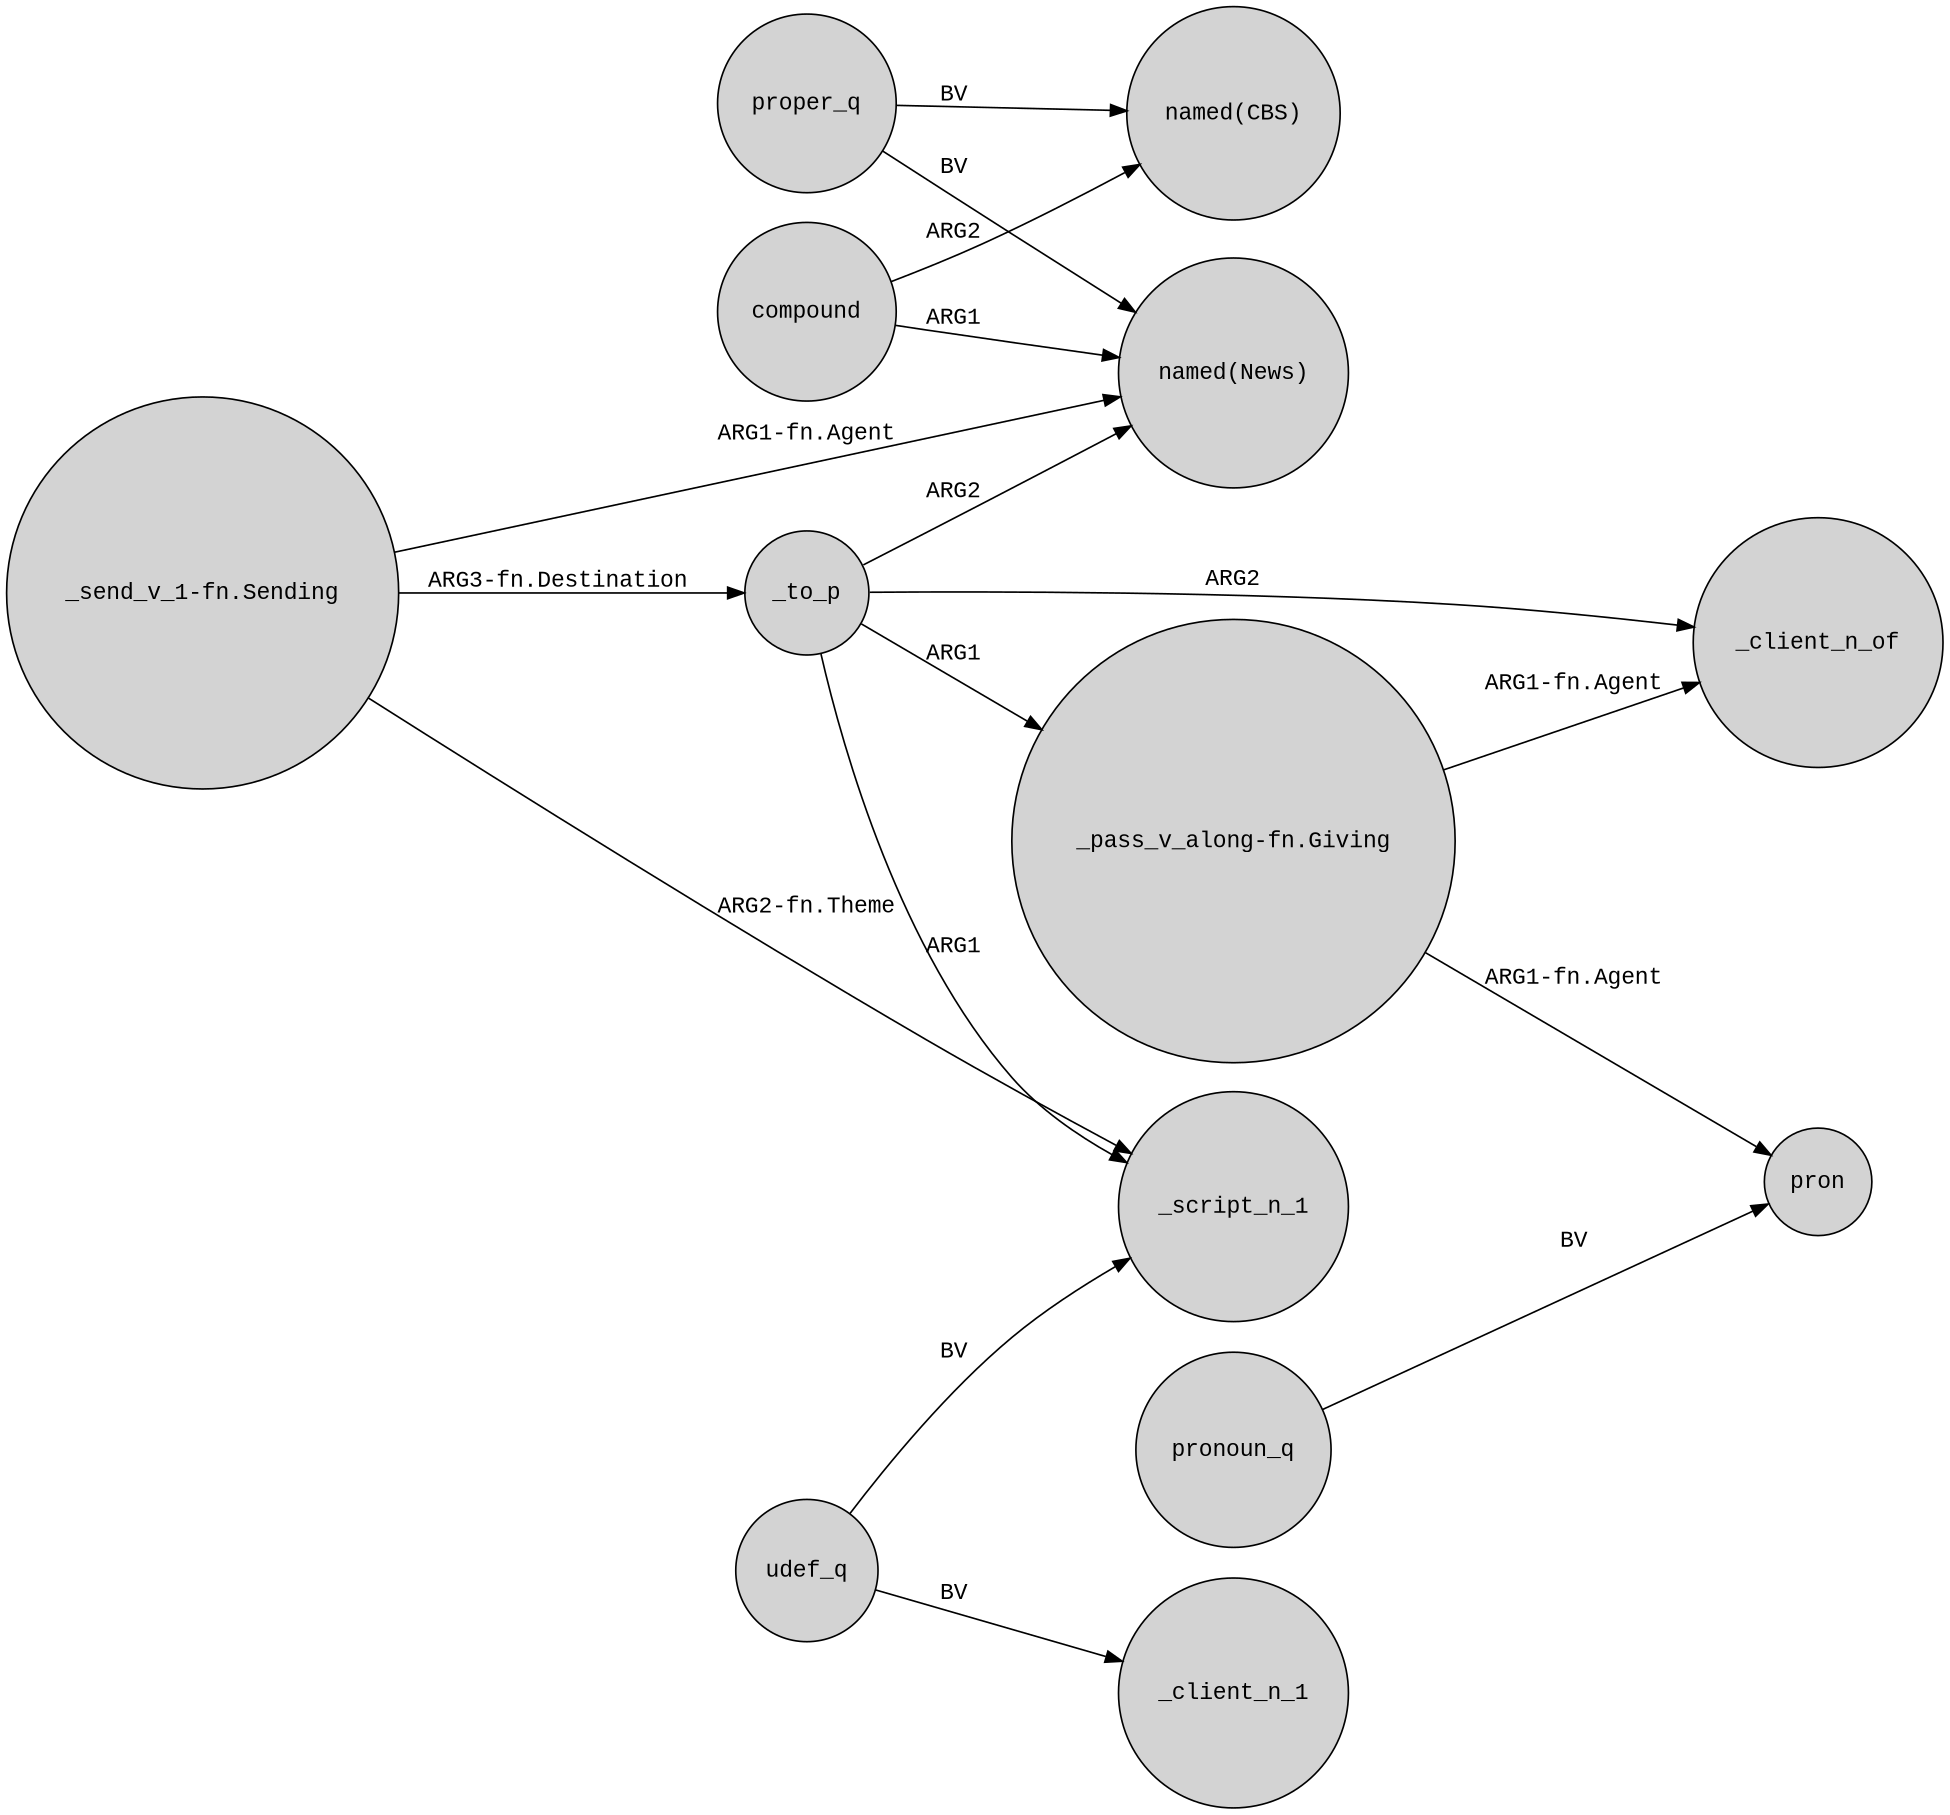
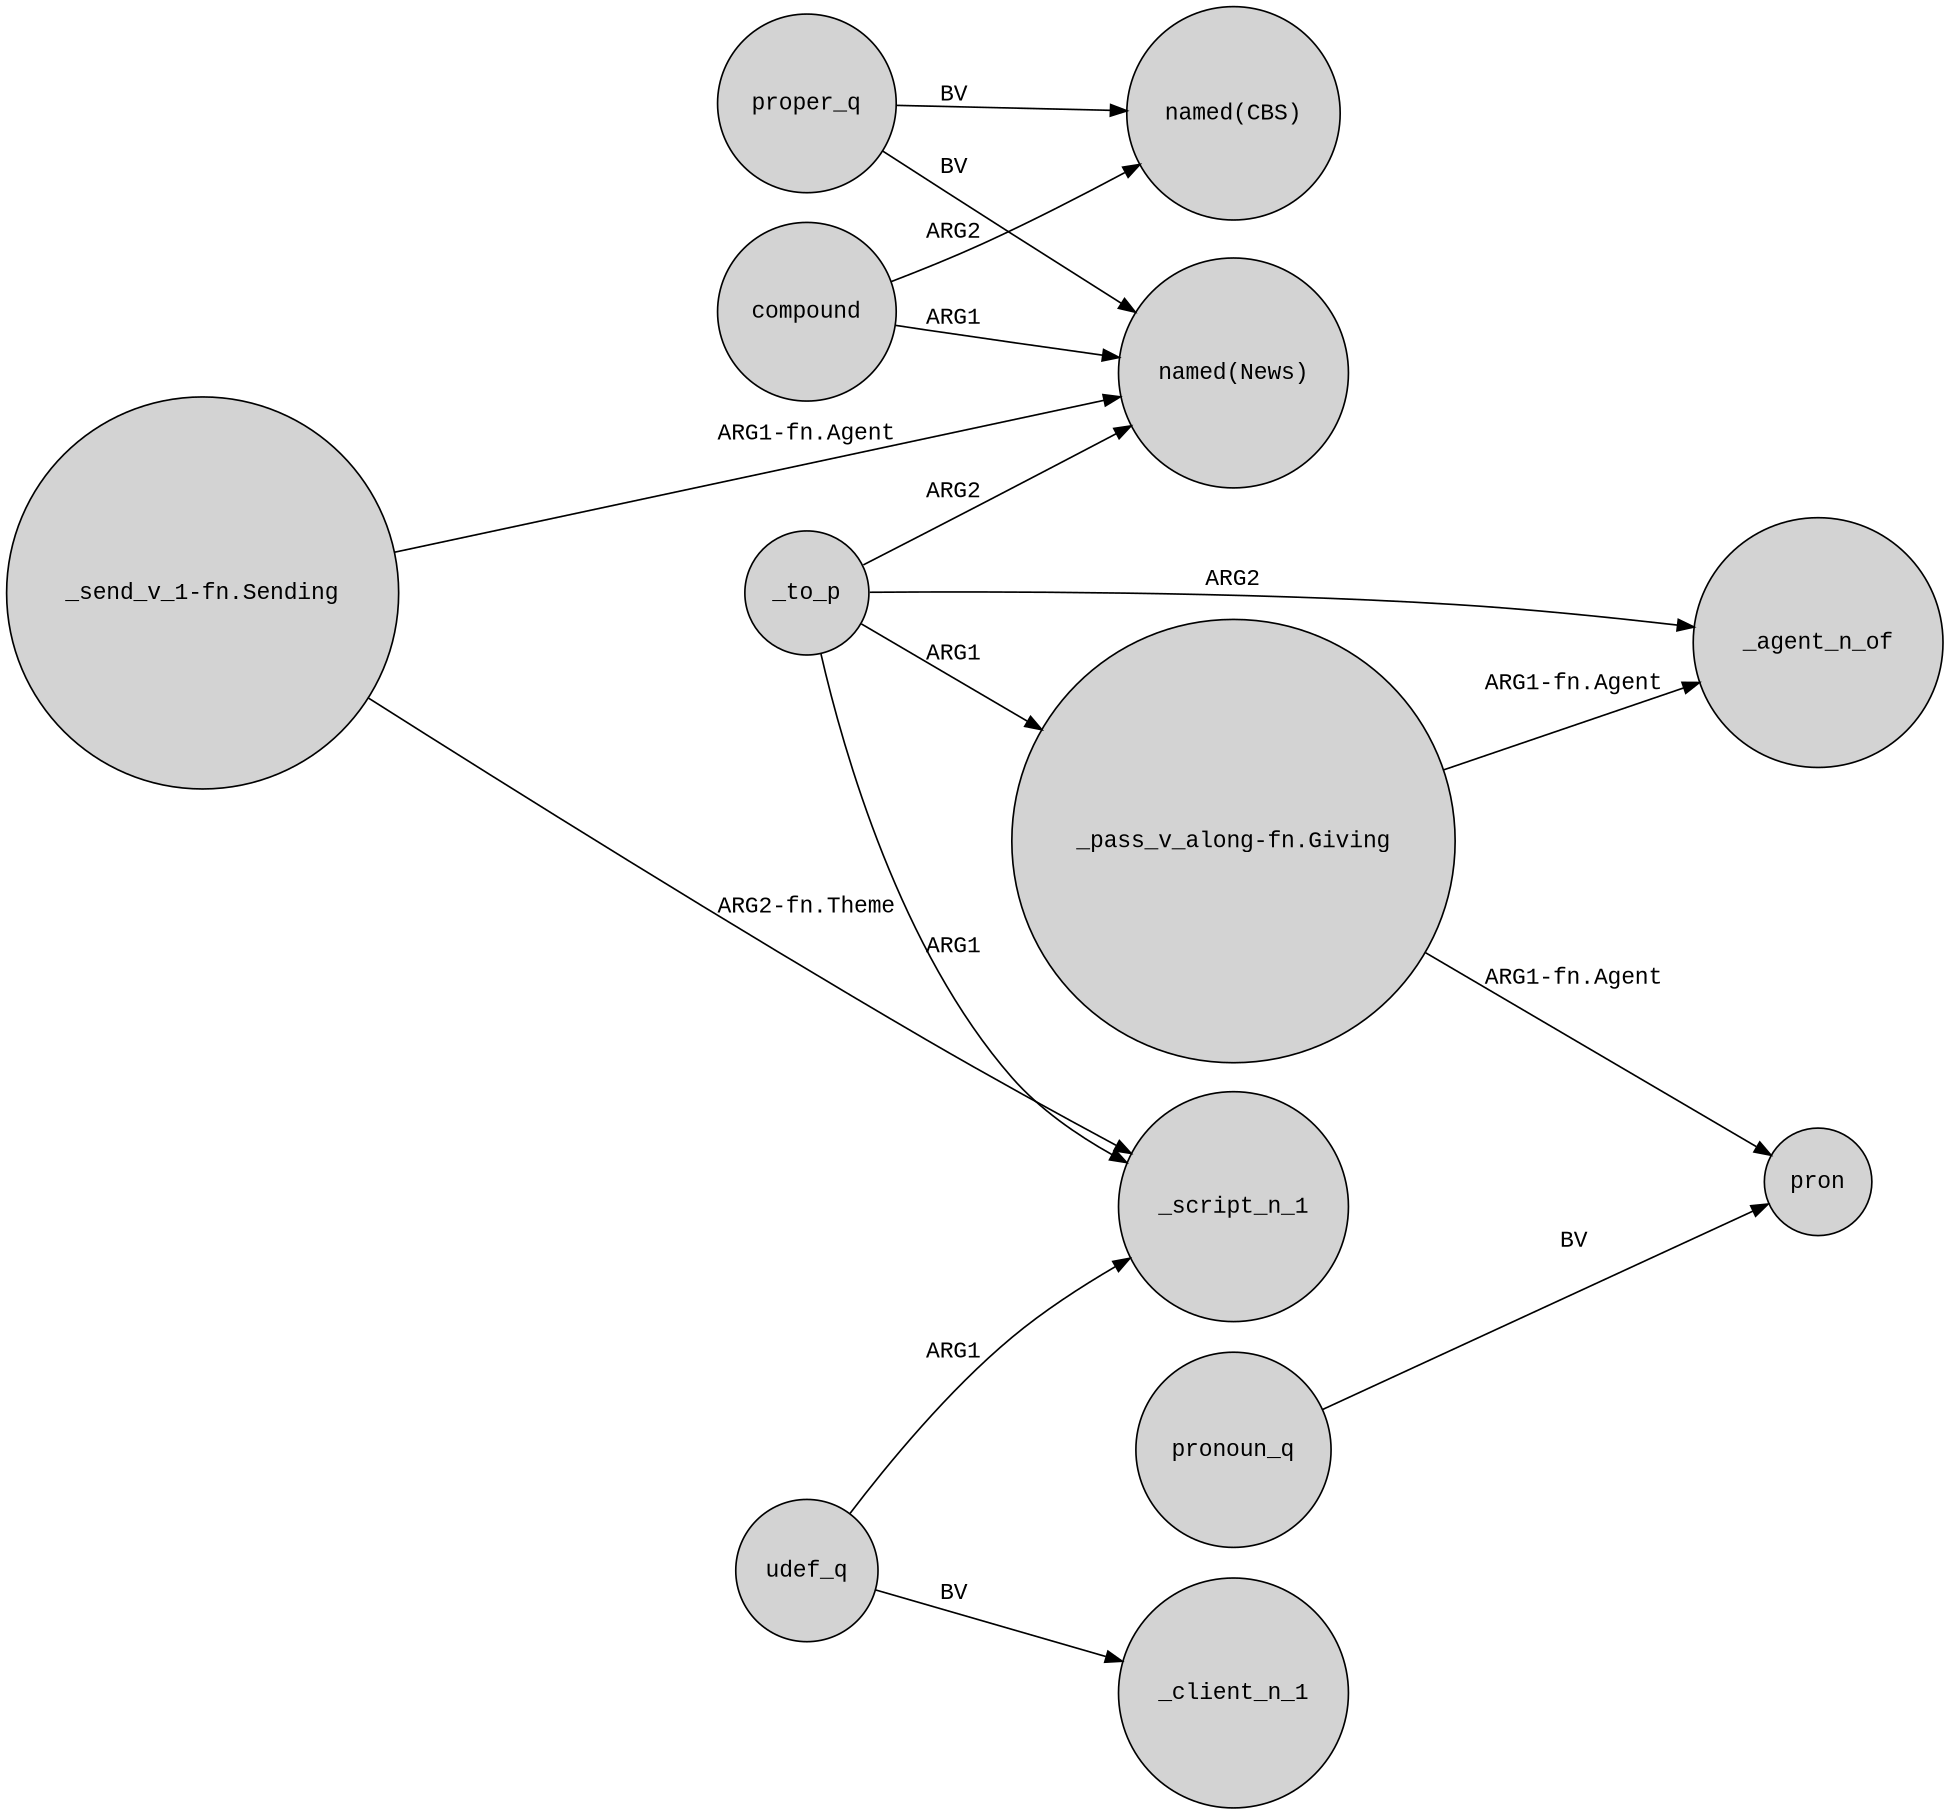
edge "_send_v_1-fn.Sending" -> "_to_p": removed, label "ARG3-fn.Destination"
node "_client_n_of": label "_client_n_of" -> "_agent_n_of"
edge "udef_q" -> "_script_n_1": label "BV" -> "ARG1"
